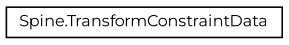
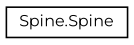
node "Spine.TransformConstraintData": label "Spine.TransformConstraintData" -> "Spine.Spine"
